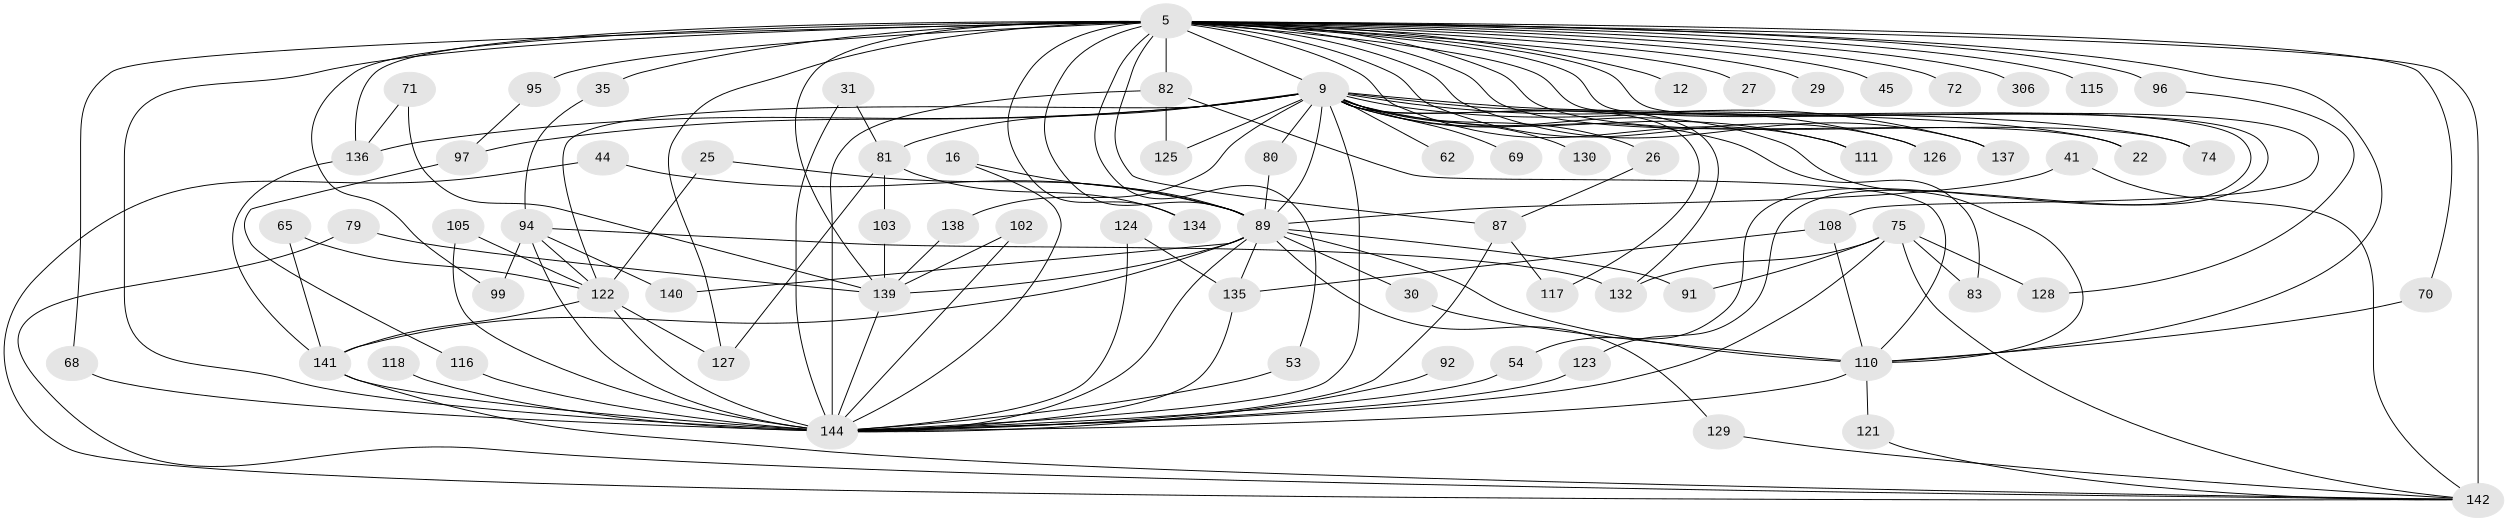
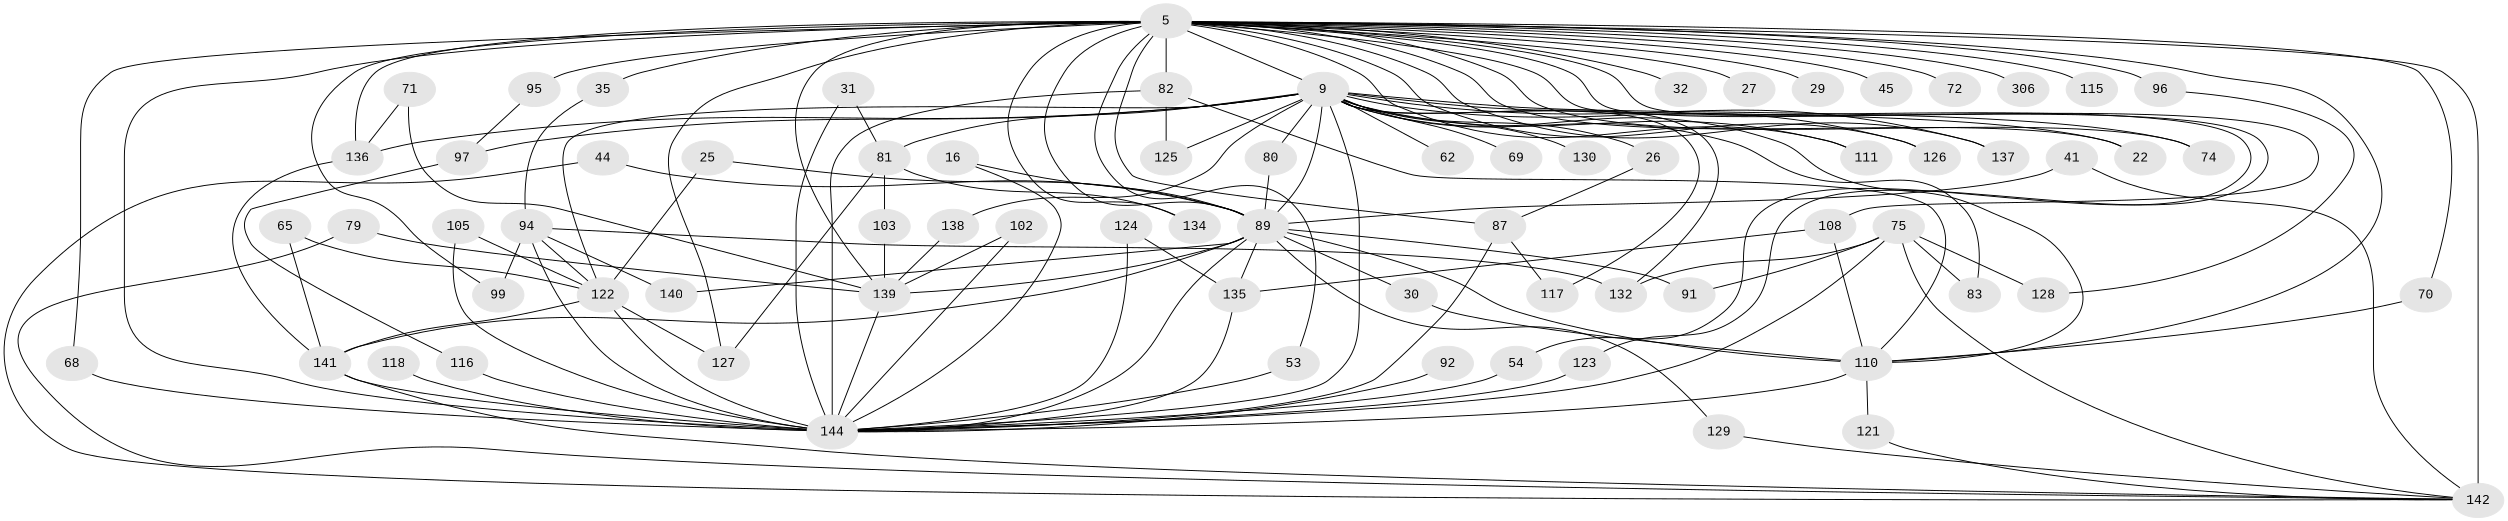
node "12": label "12" -> "32"
